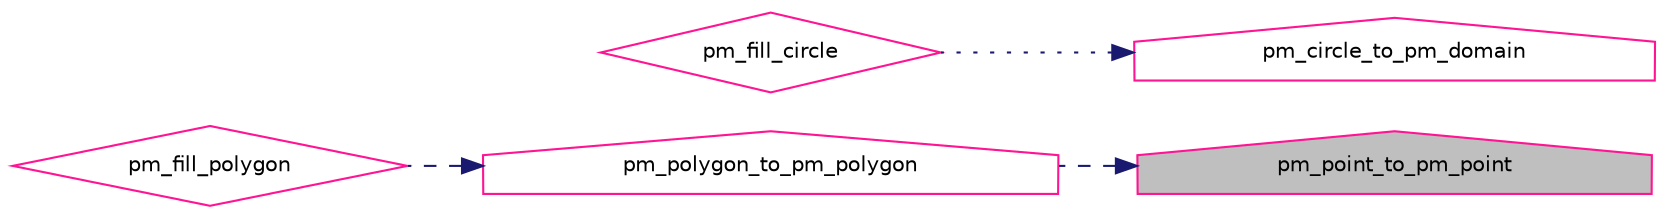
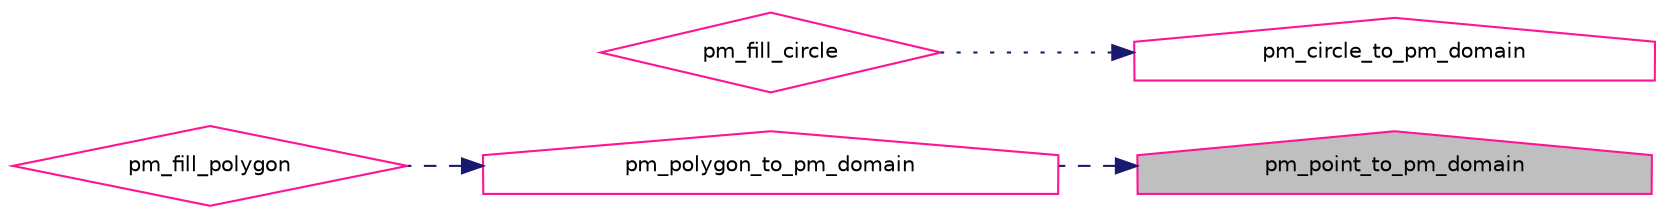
node "pm_polygon_to_pm_polygon": label "pm_polygon_to_pm_polygon" -> "pm_polygon_to_pm_domain"
node "pm_point_to_pm_point": label "pm_point_to_pm_point" -> "pm_point_to_pm_domain"
